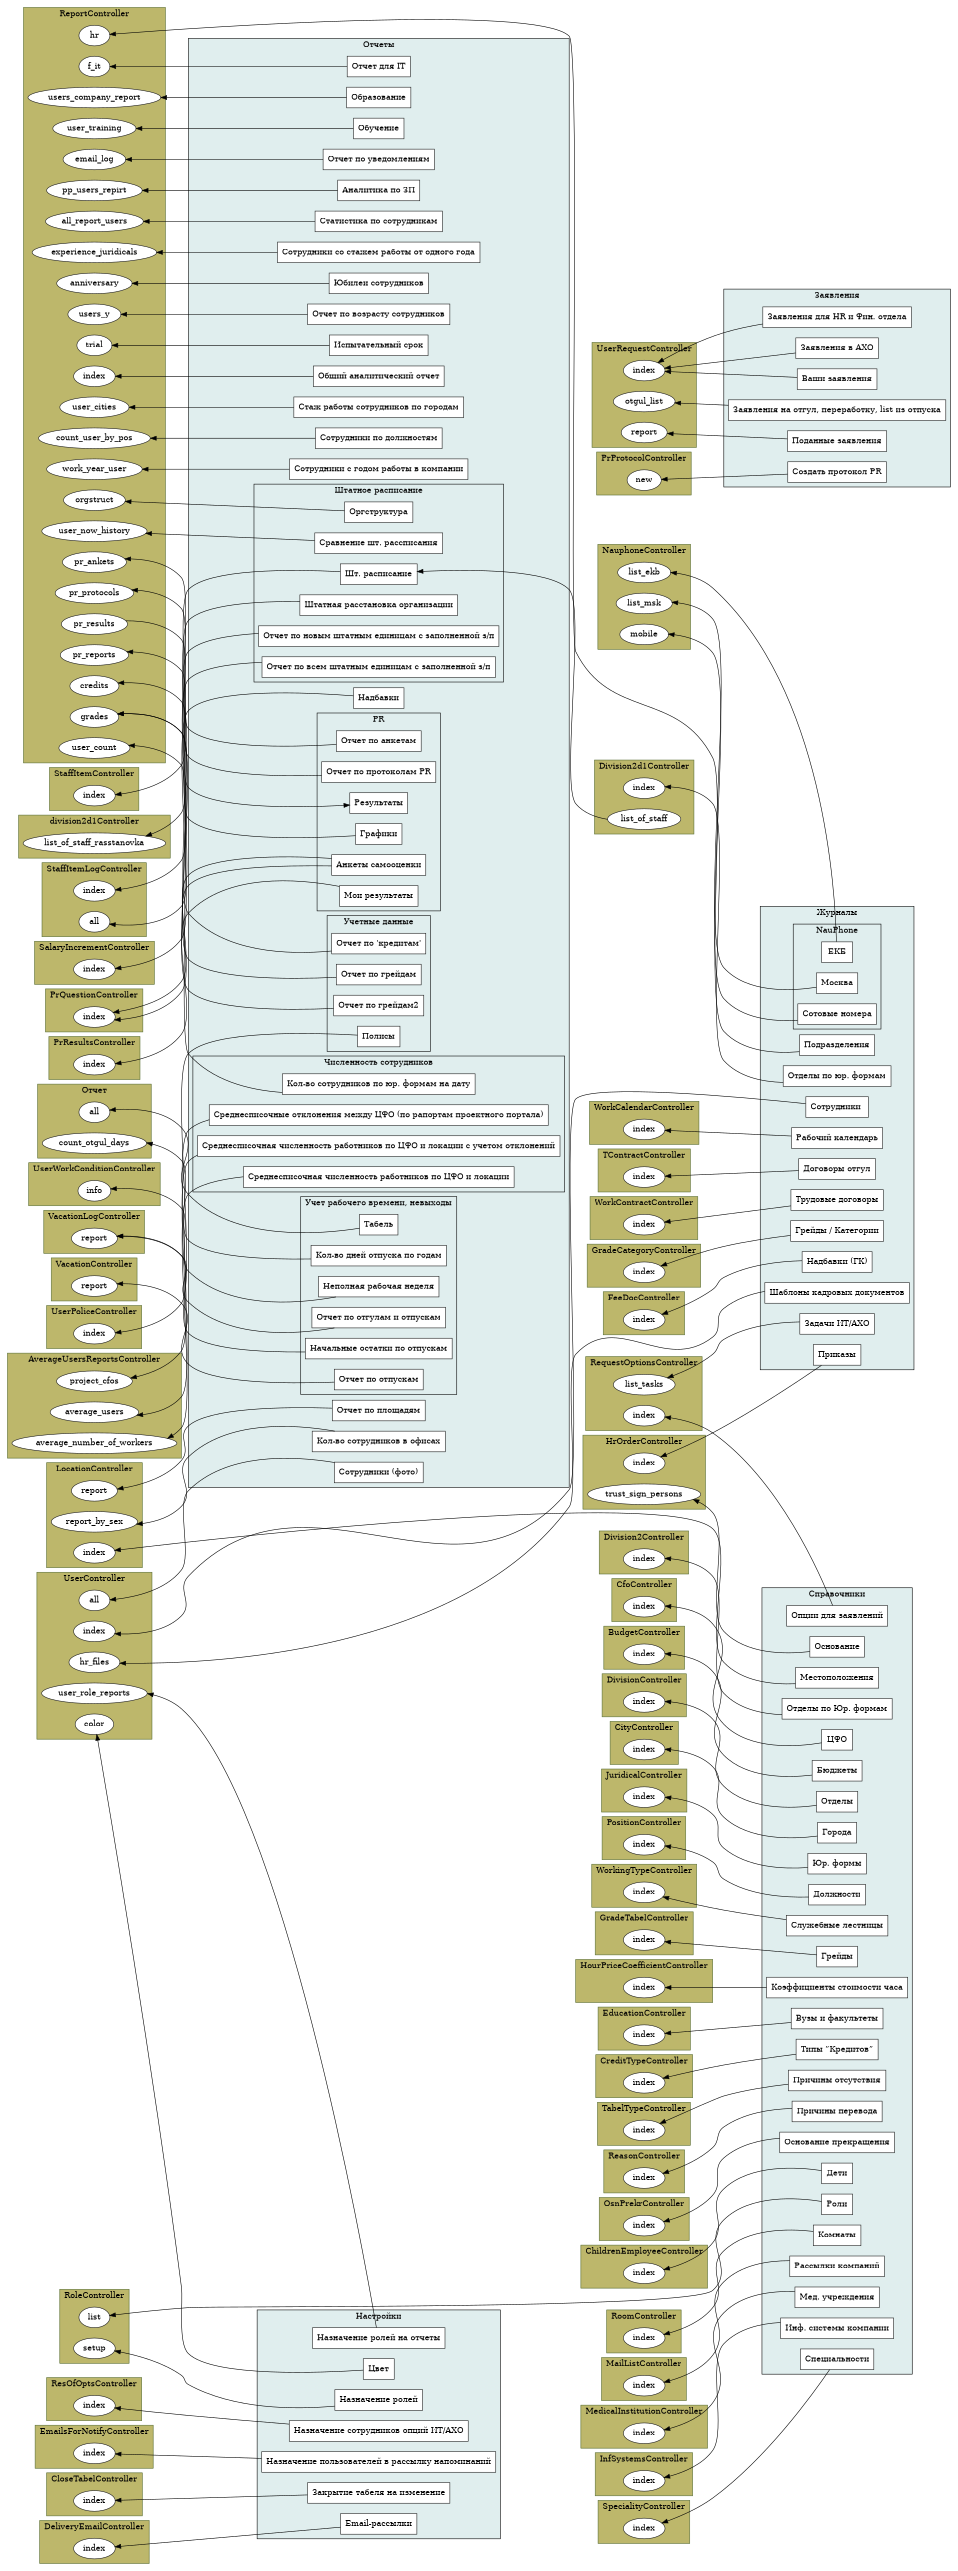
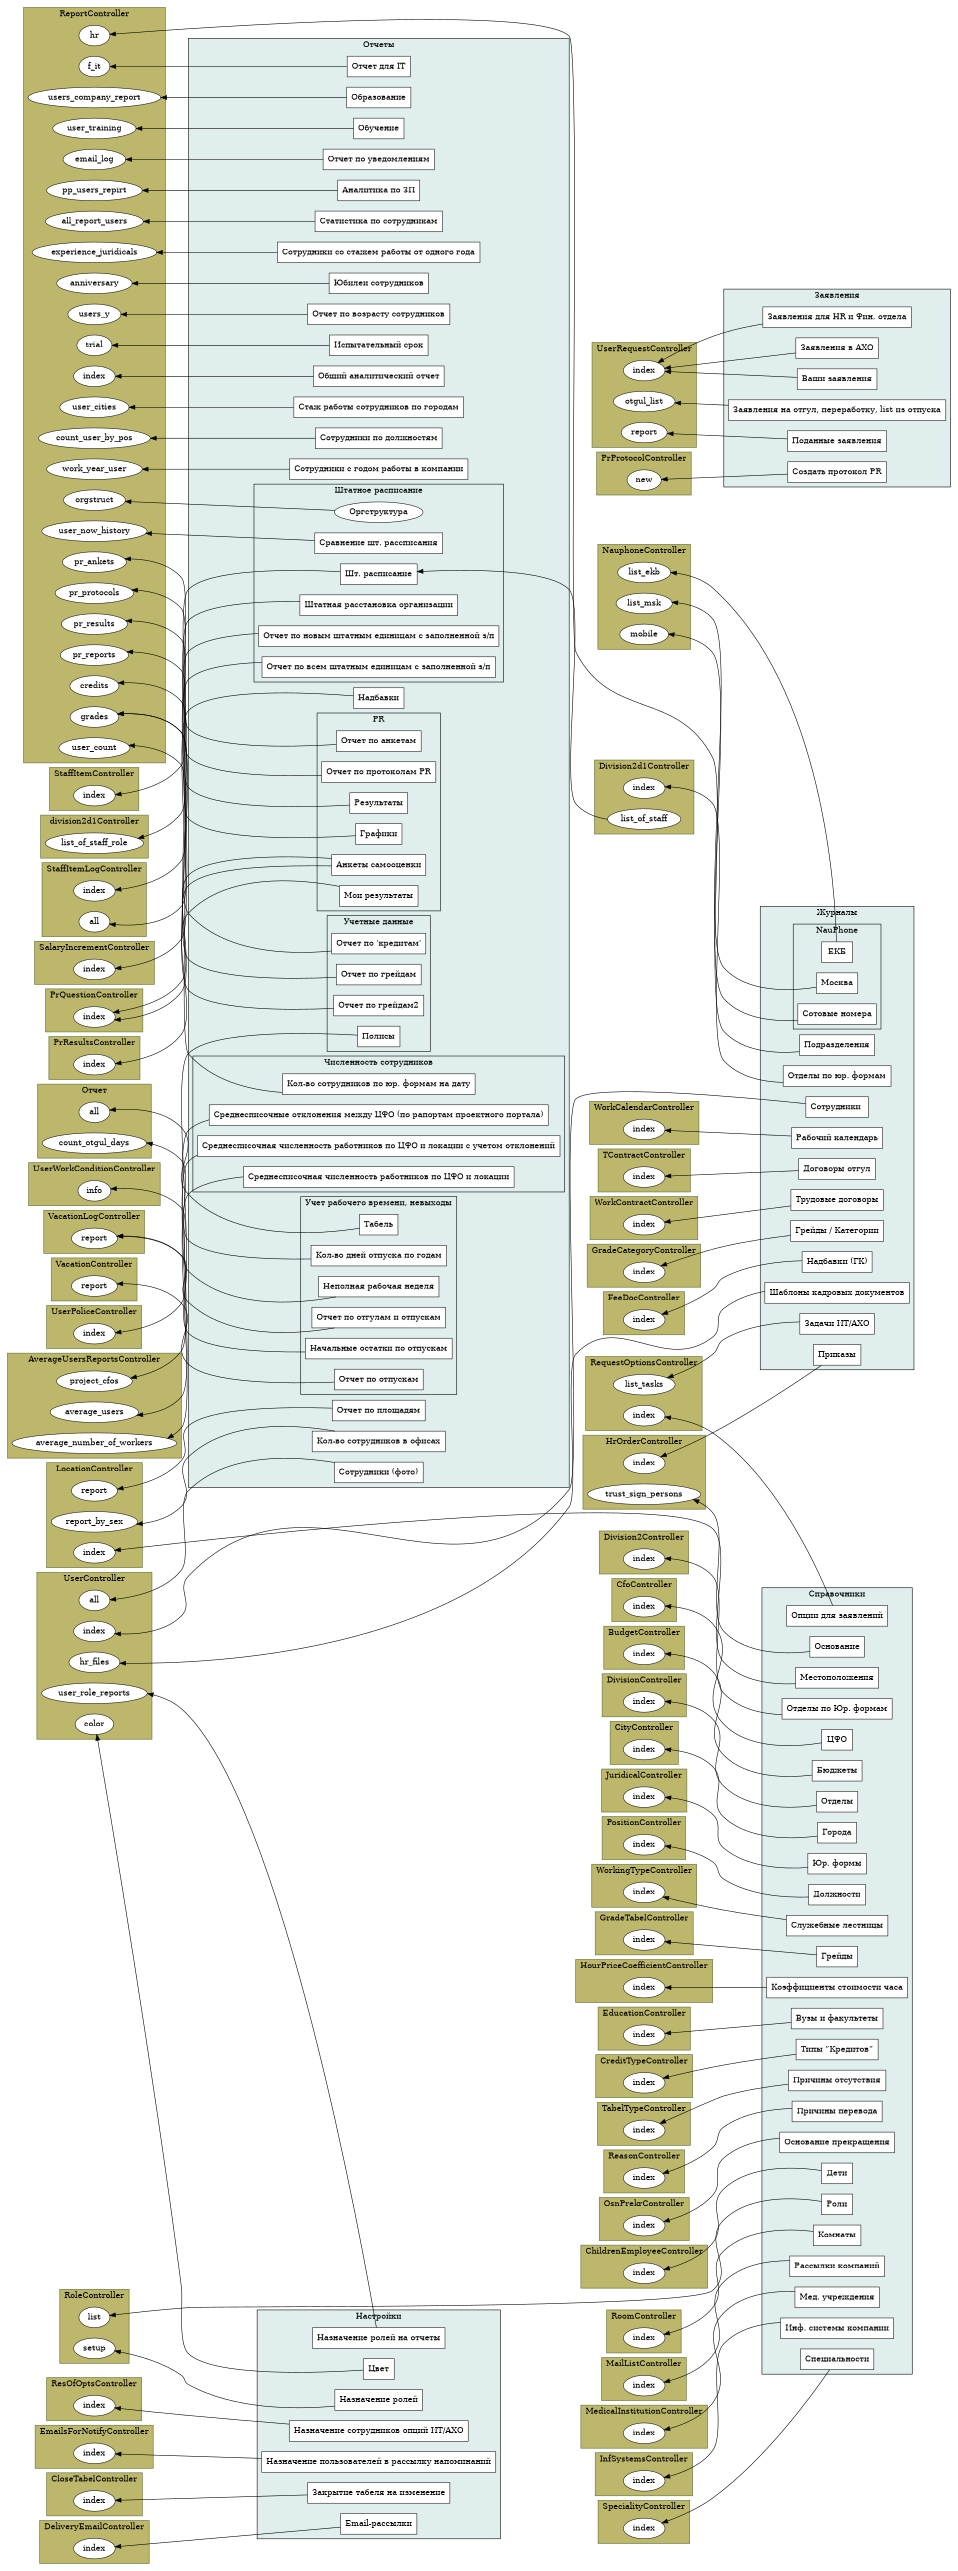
node "Оргструктура": shape box -> ellipse
edge "pr_results" -> "Результаты": reversed
node "list_of_staff_rasstanovka": label "list_of_staff_rasstanovka" -> "list_of_staff_role"
